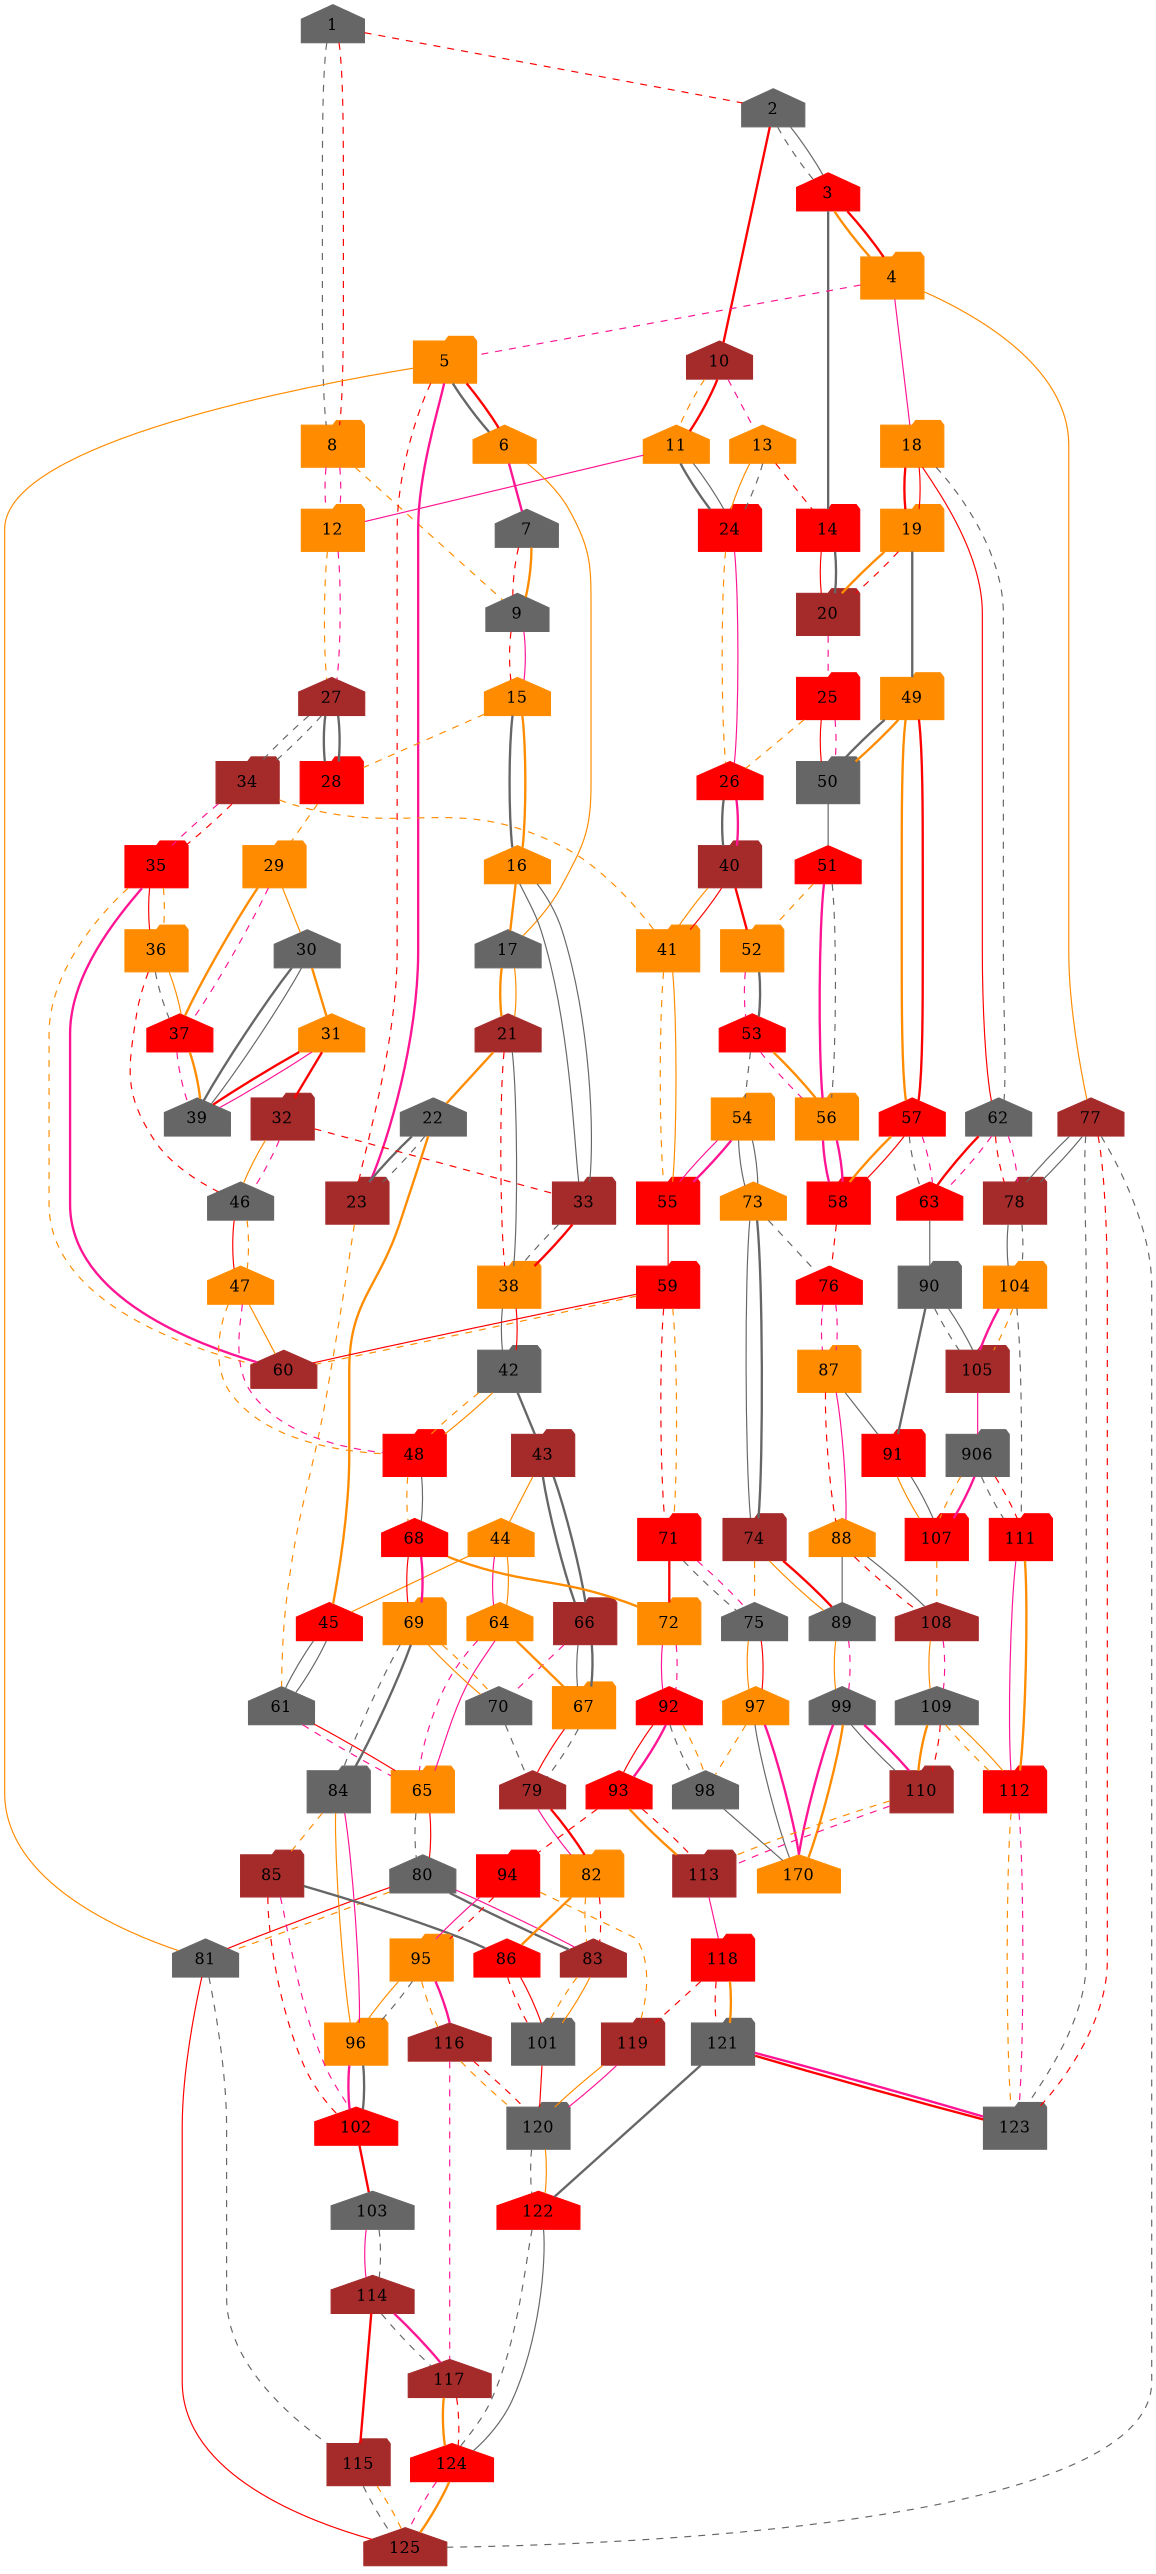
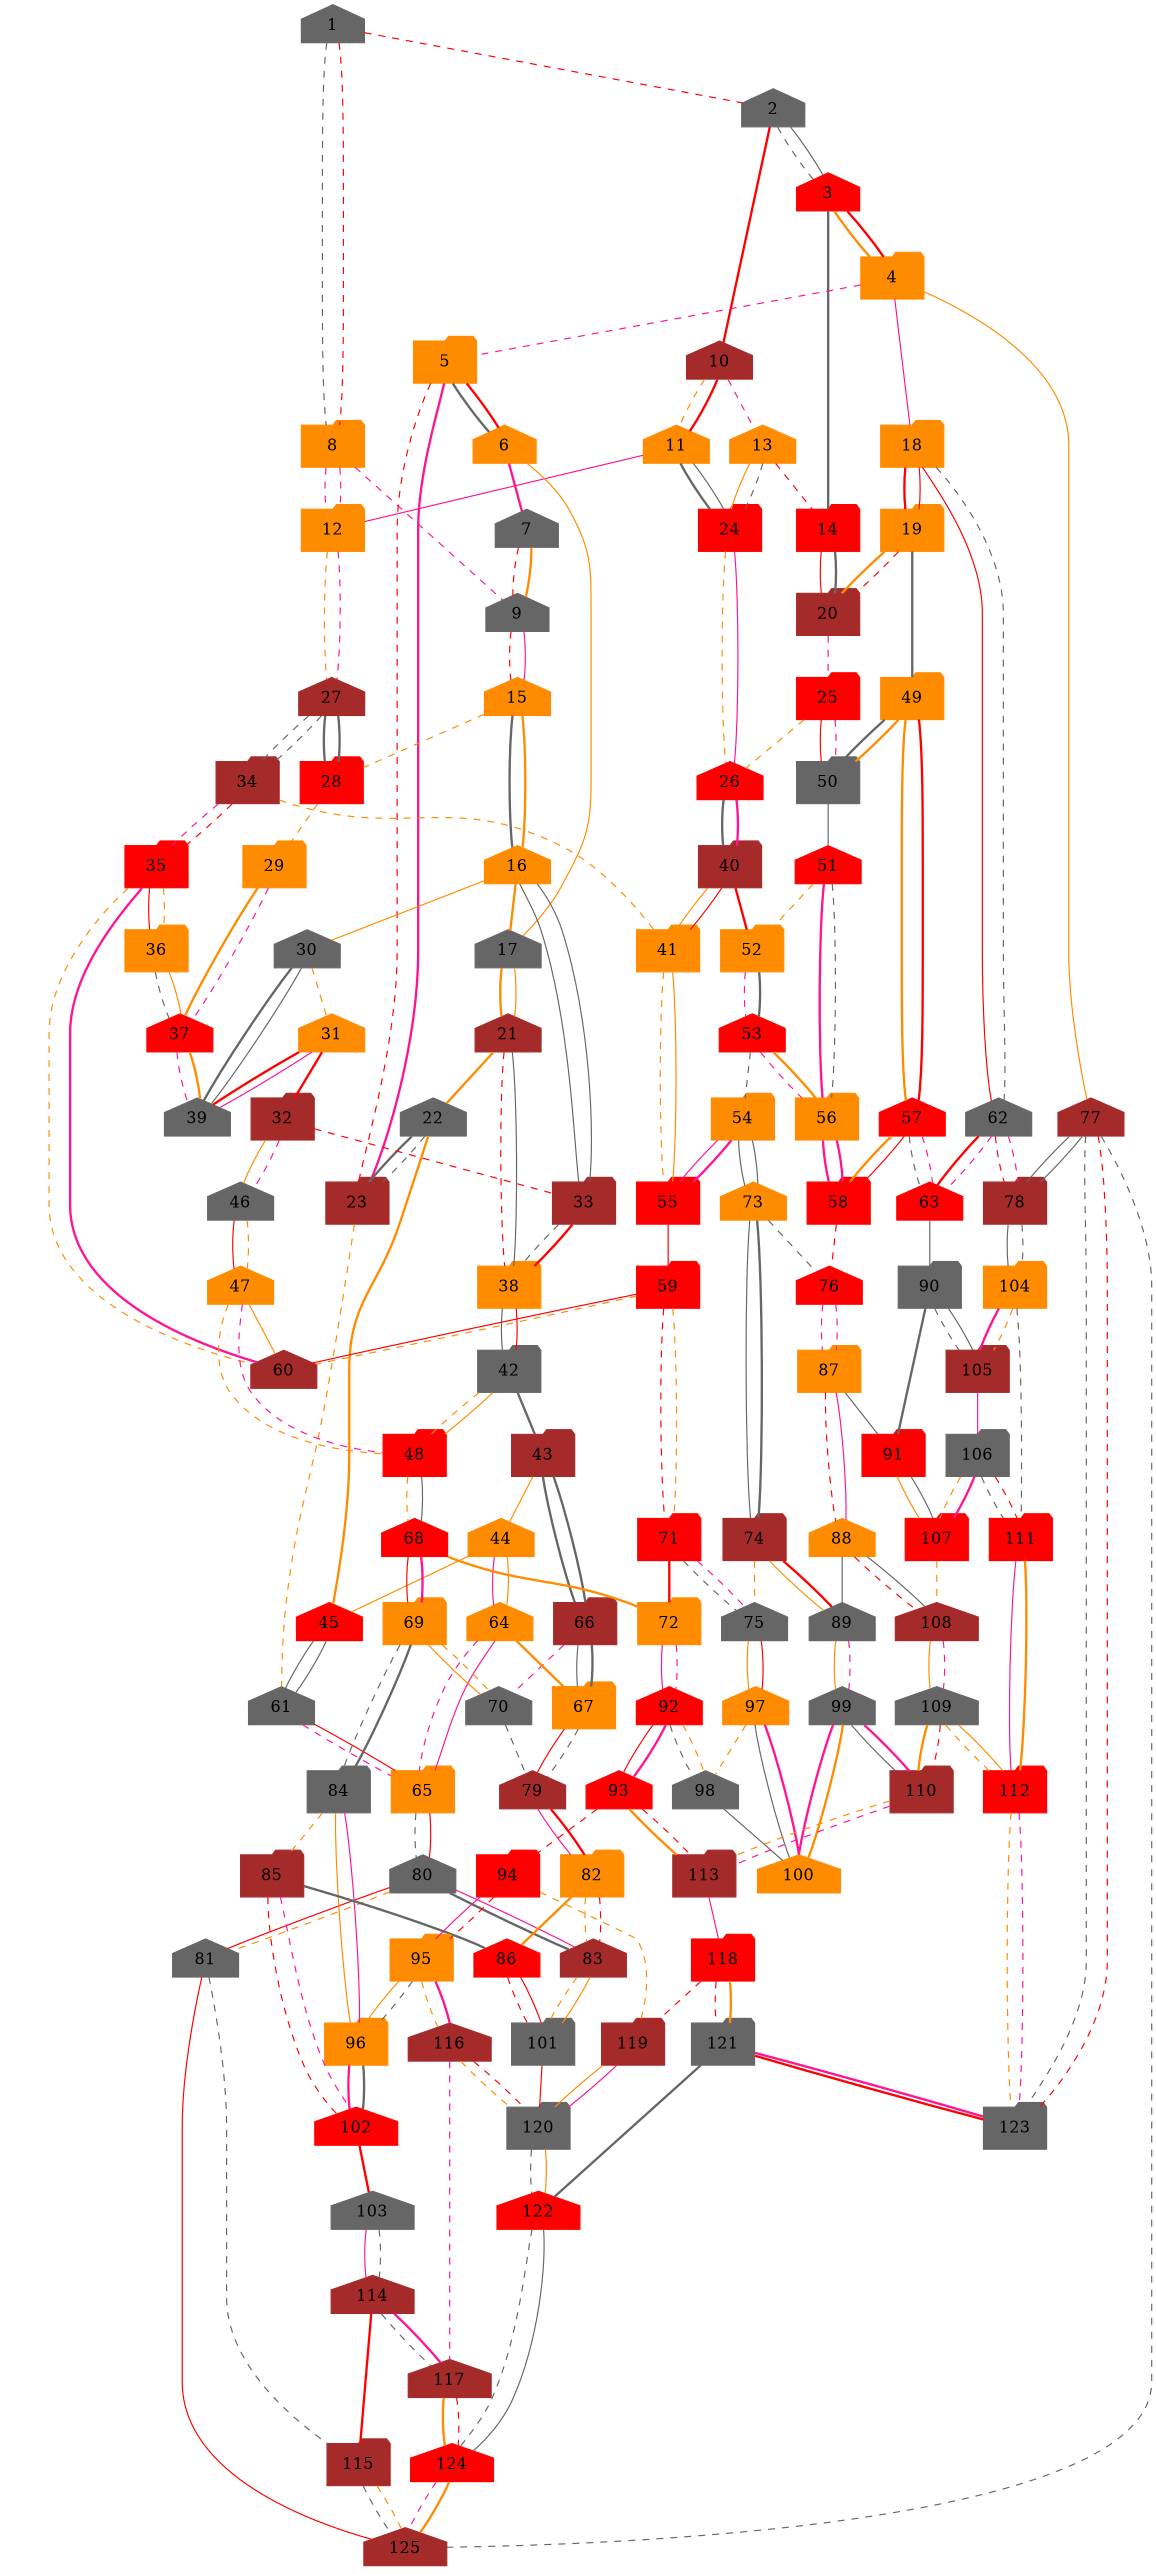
edge "8" -- "9": color darkorange -> deeppink
edge "29" -- "30": now "16" -- "30"
edge "30" -- "31": style bold -> dashed
edge "5" -- "81": removed
edge "36" -- "46": removed
node "906": label "906" -> "106"
node "170": label "170" -> "100"
